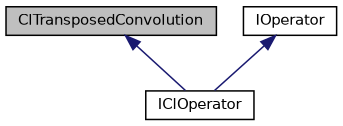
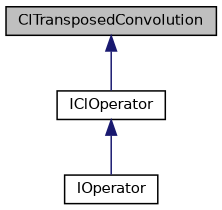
edge "IClOperator" -> "IOperator": reversed
